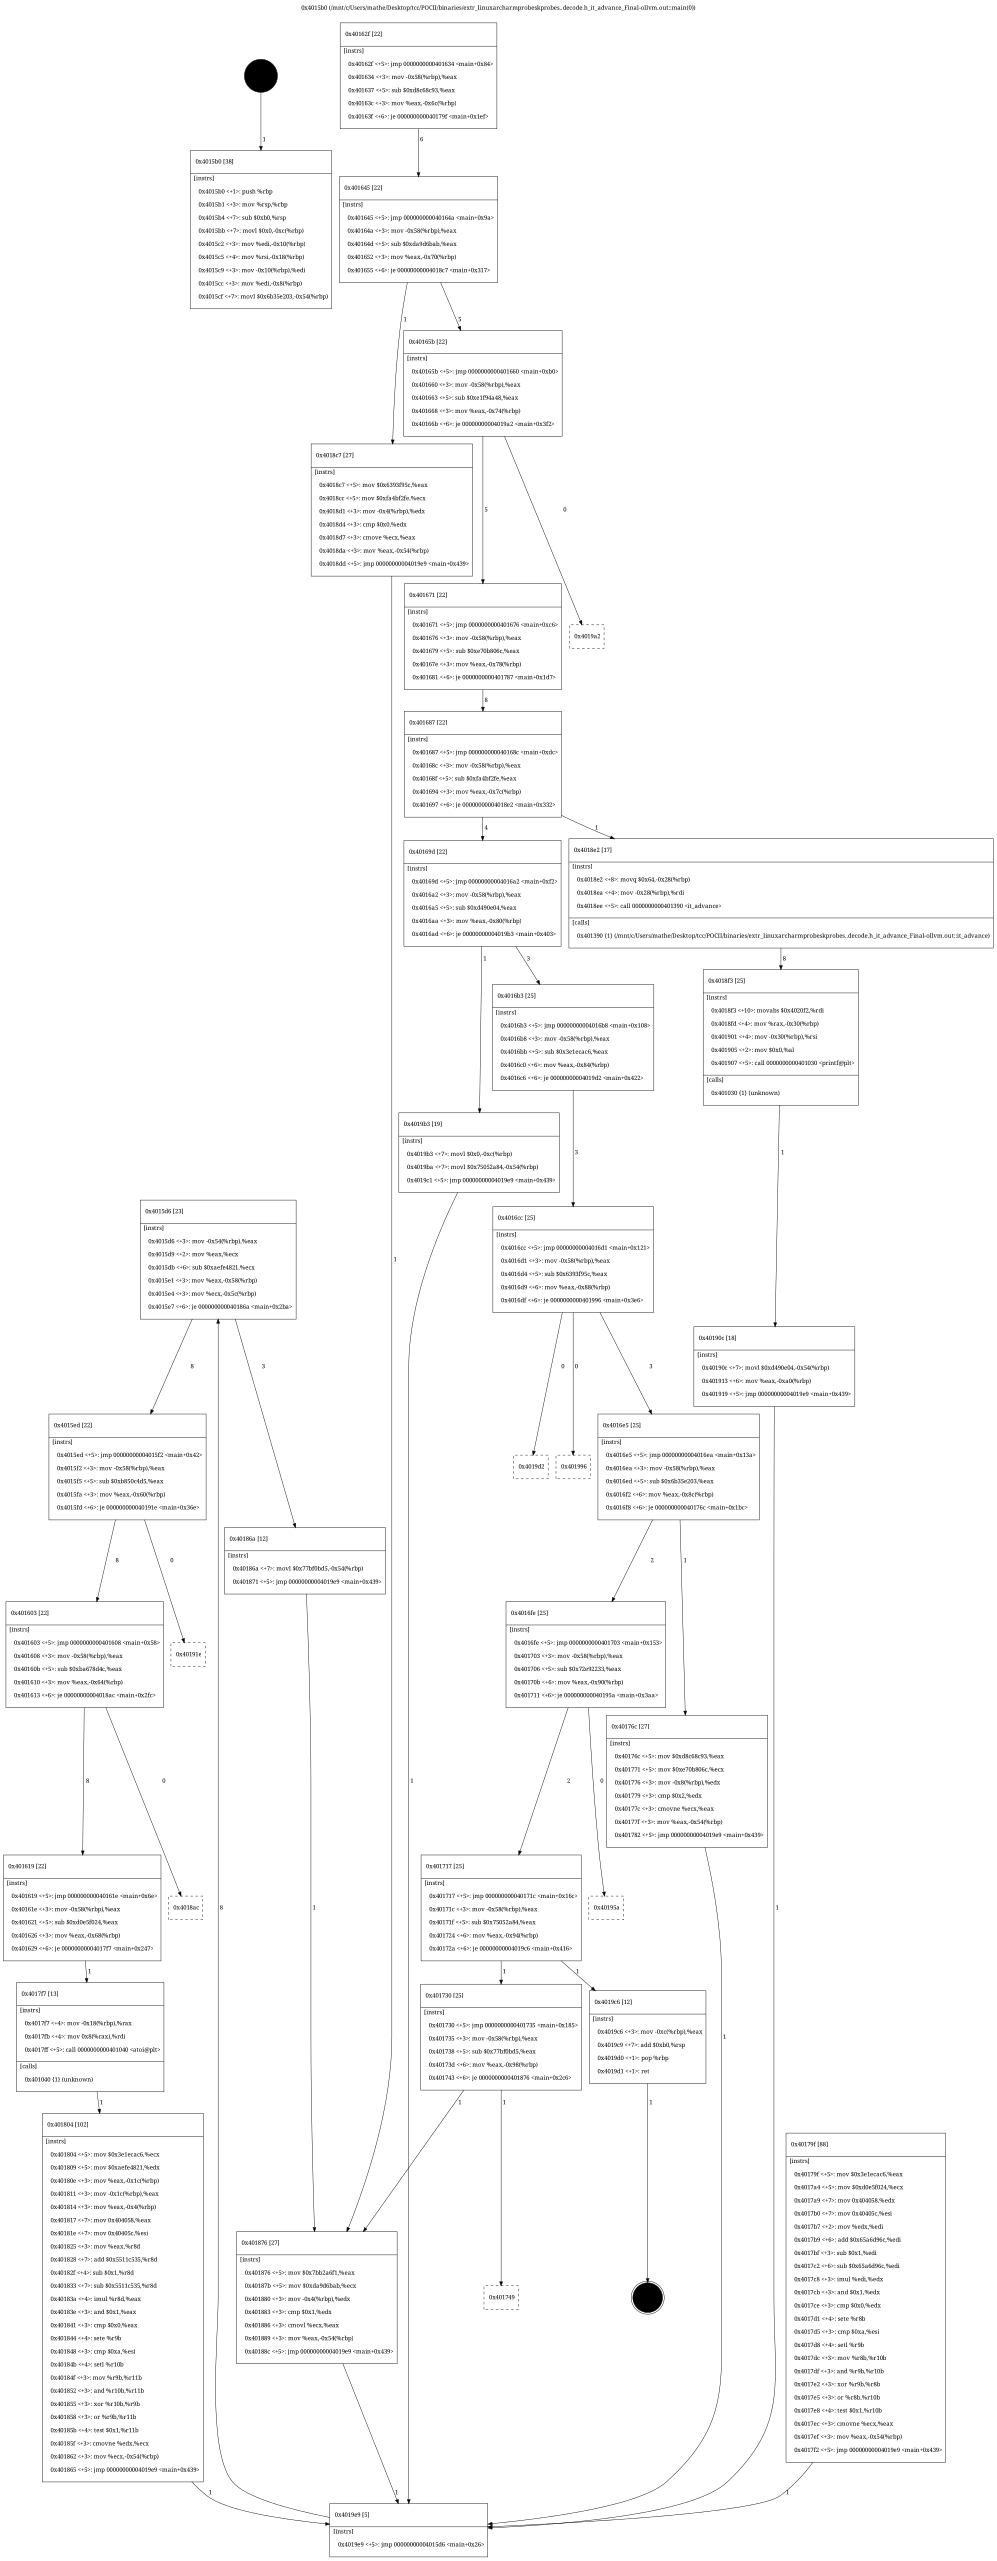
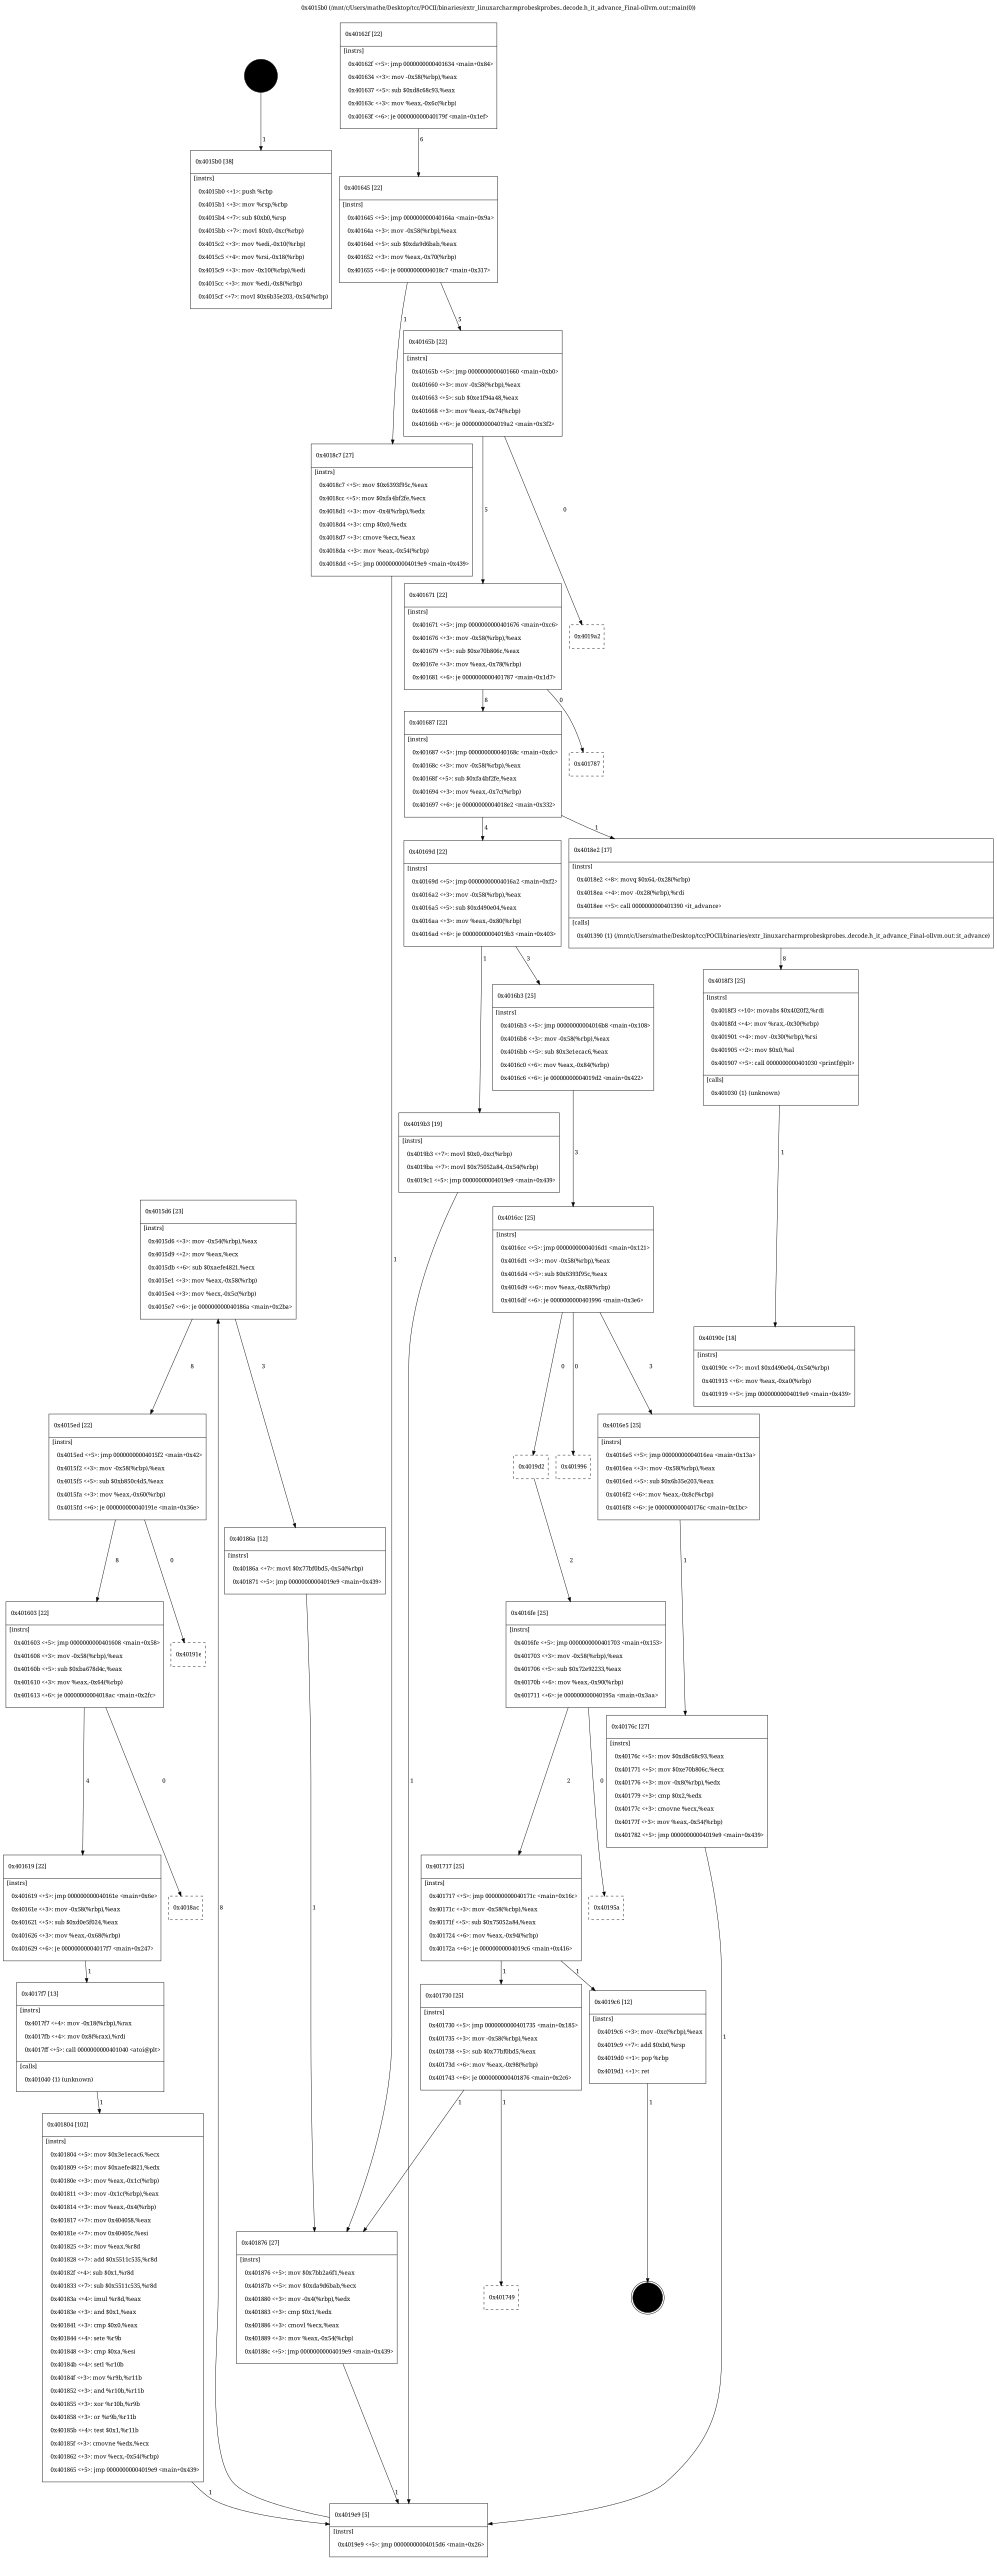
node "0x401787": added
edge "0x4016e5 [25]" -> "0x4016fe [25]": now "0x4019d2" -> "0x4016fe [25]"
edge "0x401603 [22]" -> "0x401619 [22]": label " 8" -> " 4"
edge "0x40190c [18]" -> "0x4019e9 [5]": removed, label "1"
node "0x40179f [88]": removed
